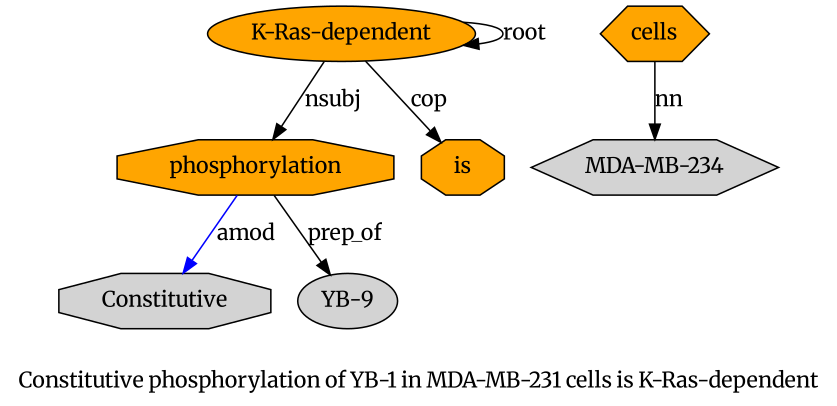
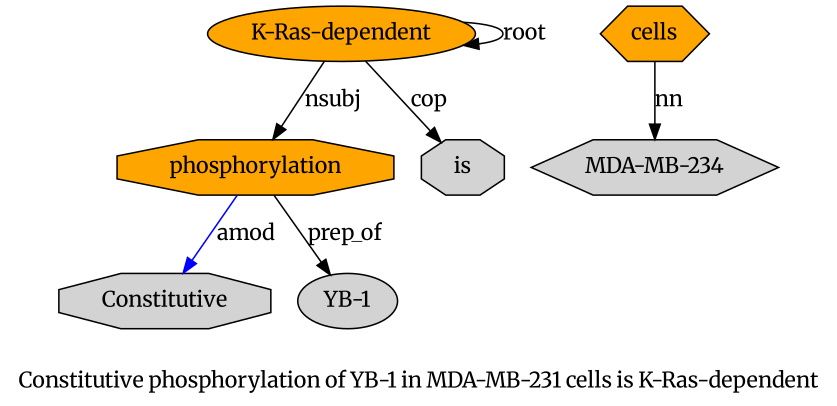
node "is": fillcolor orange -> lightgrey
node "YB-9": label "YB-9" -> "YB-1"
